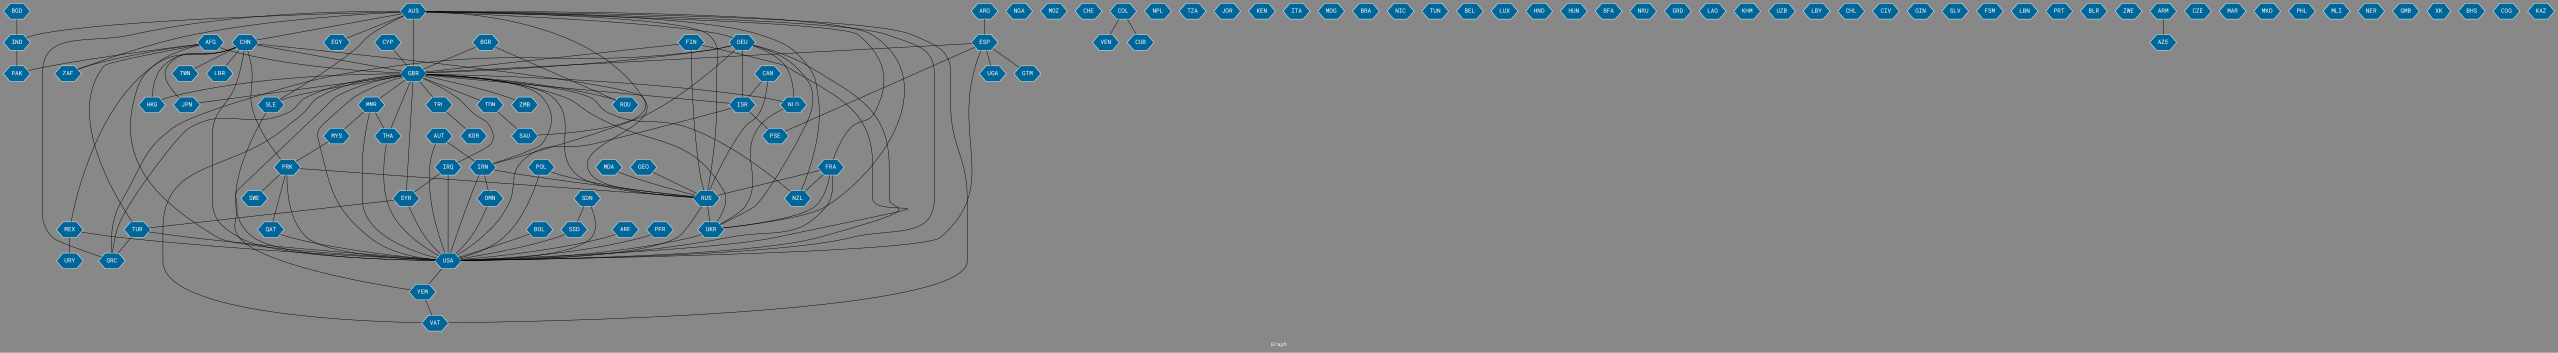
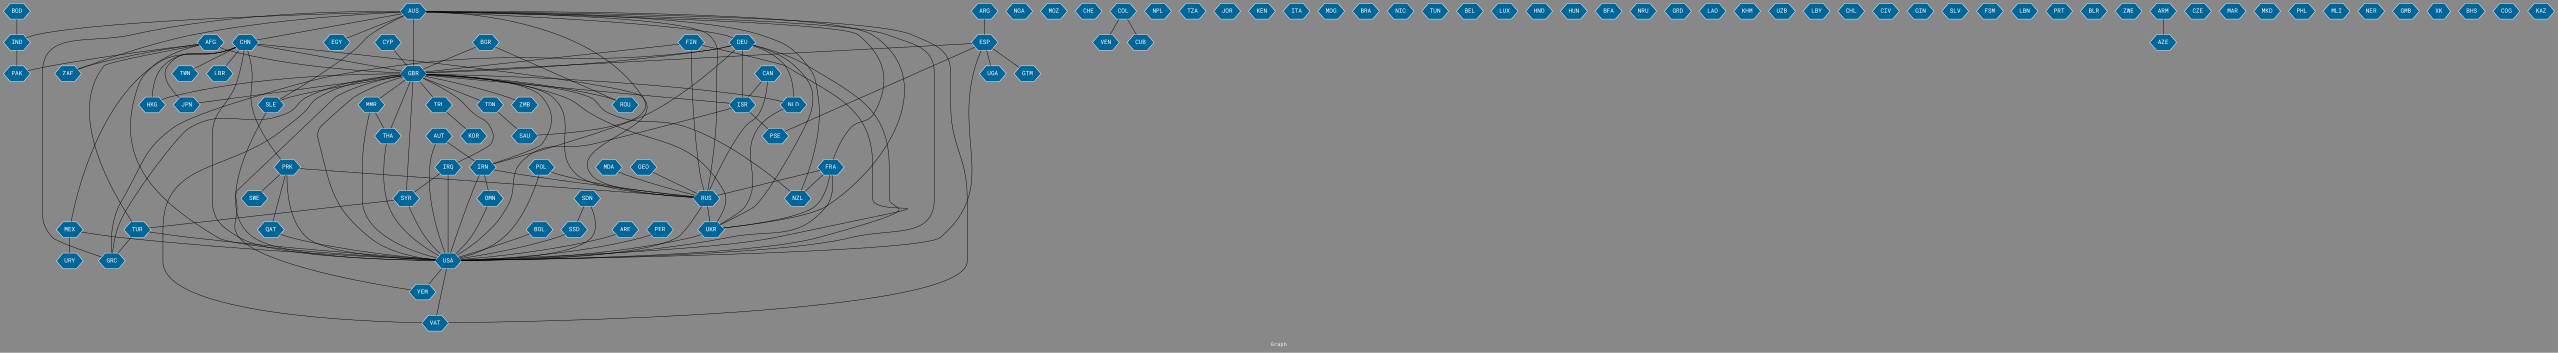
node "MYS": removed
edge "YEM" -- "VAT": now "USA" -- "VAT"
